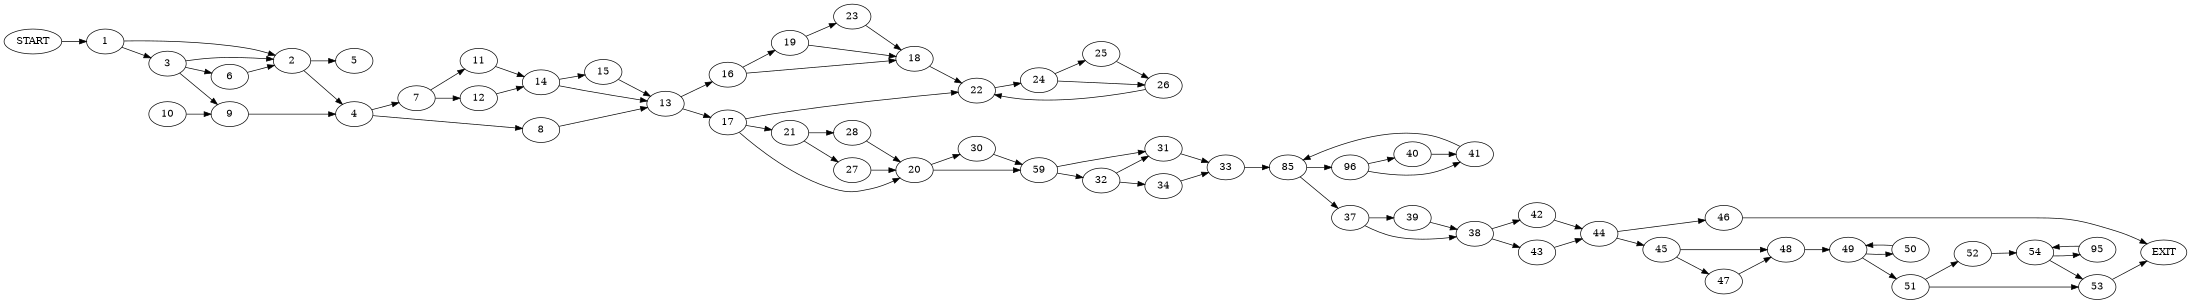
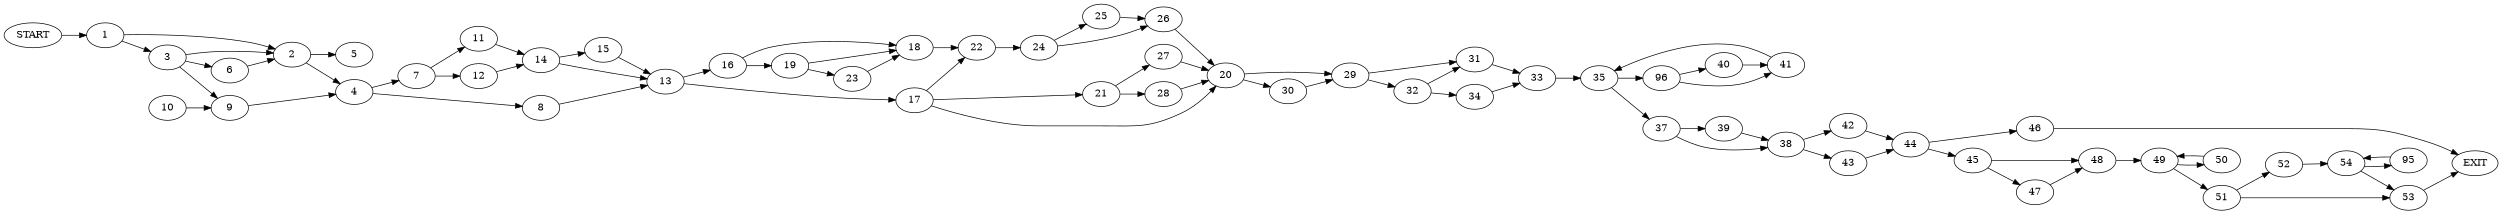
edge "26" -> "22": now "26" -> "20"
node "85": label "85" -> "35"
node "59": label "59" -> "29"
